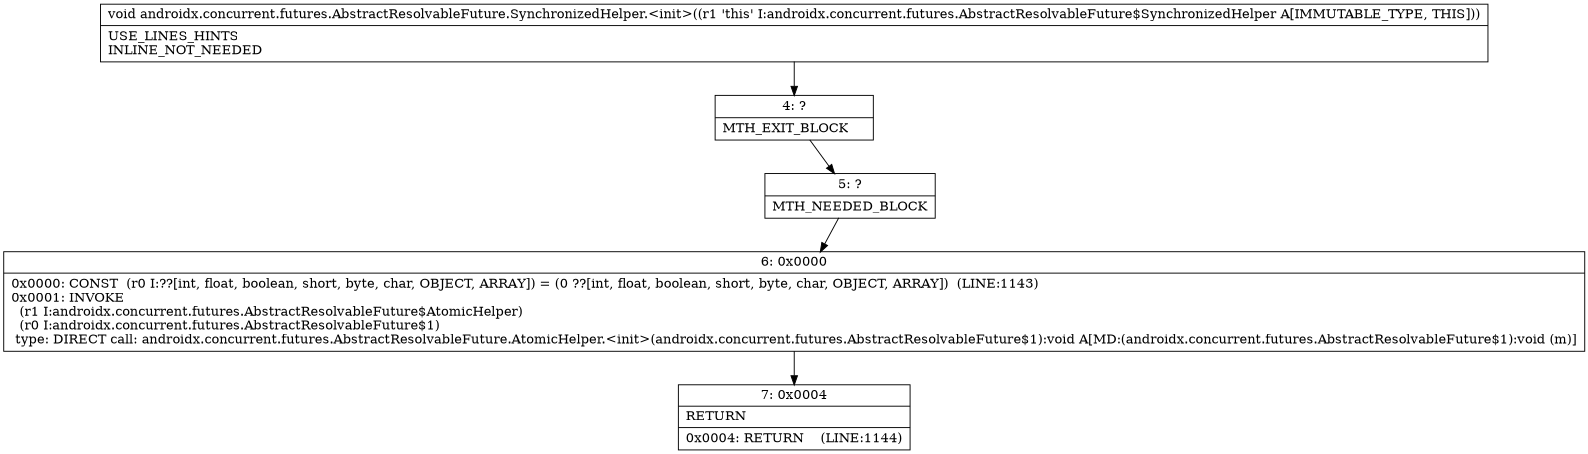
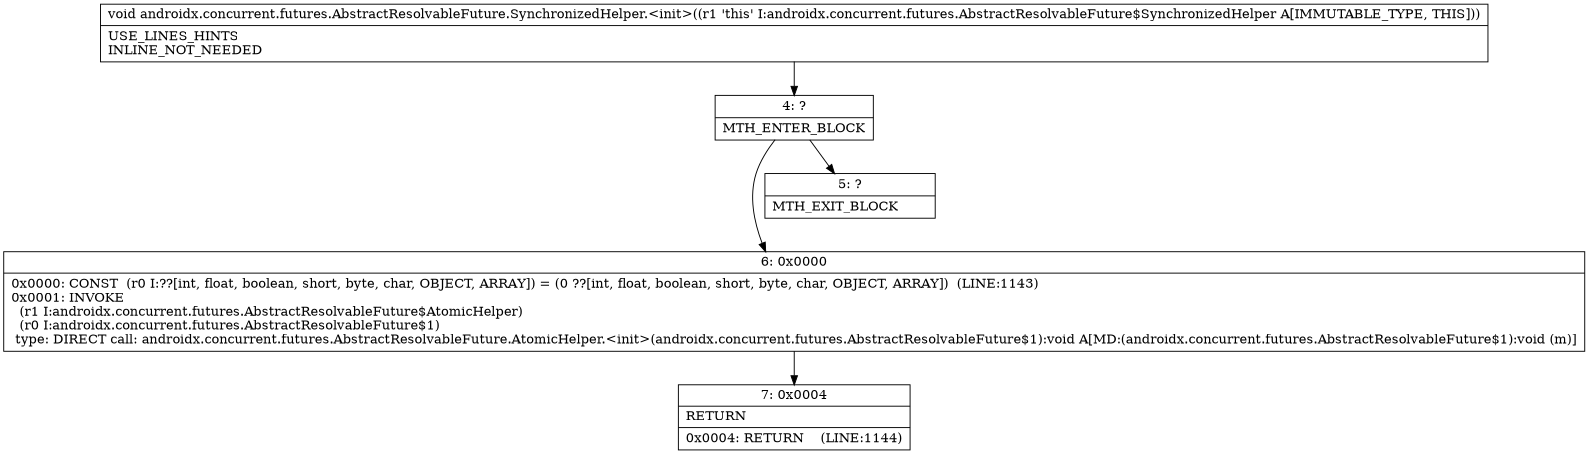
node "4: ?": text "MTH_EXIT_BLOCK" -> "MTH_ENTER_BLOCK"
node "5: ?": text "MTH_NEEDED_BLOCK" -> "MTH_EXIT_BLOCK"
edge "5: ?" -> "6: 0x0000": now "4: ?" -> "6: 0x0000"
